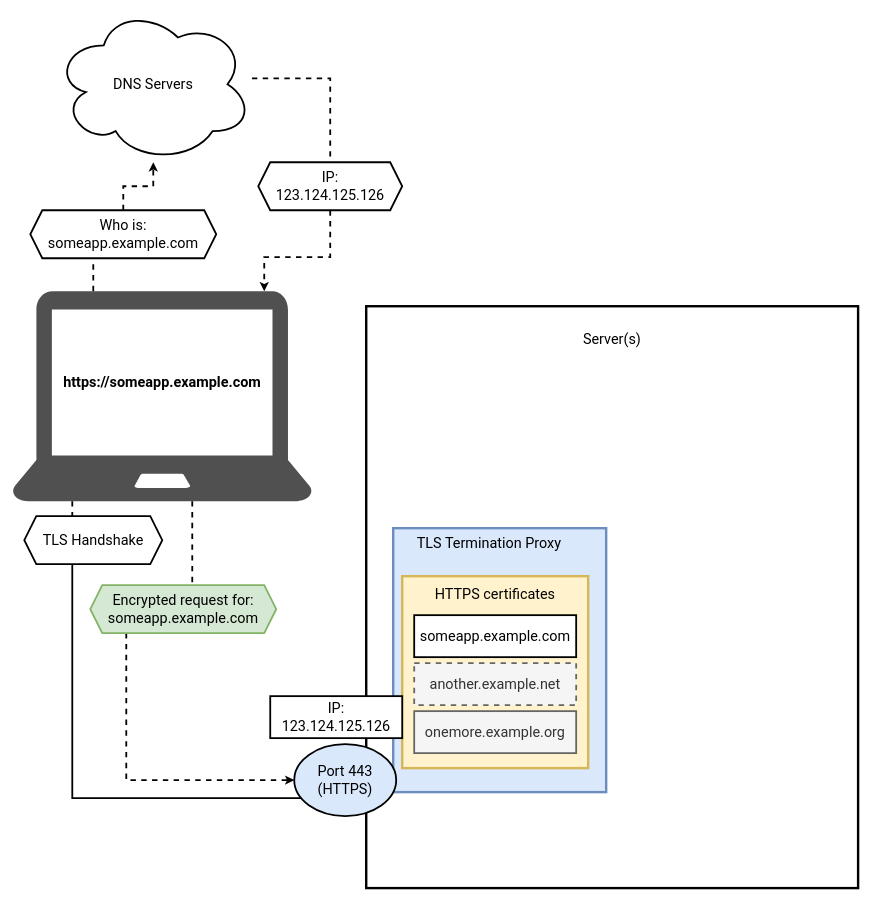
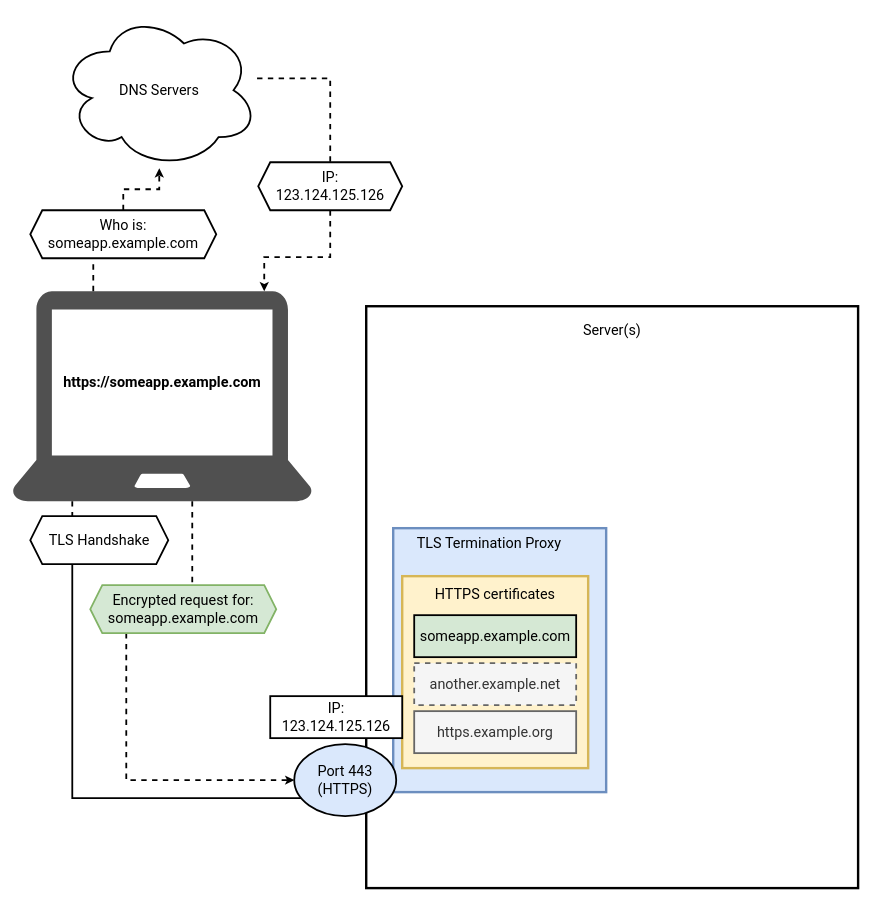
node "DNS Servers": moved (153, 84) -> (159, 90)
node "Server(s)": moved (612, 339) -> (612, 330)
node "TLS Handshake": moved (93, 540) -> (99, 540)
node "someapp.example.com": fillcolor #ffffff -> #d5e8d4
node "onemore.example.org": label "onemore.example.org" -> "https.example.org"
